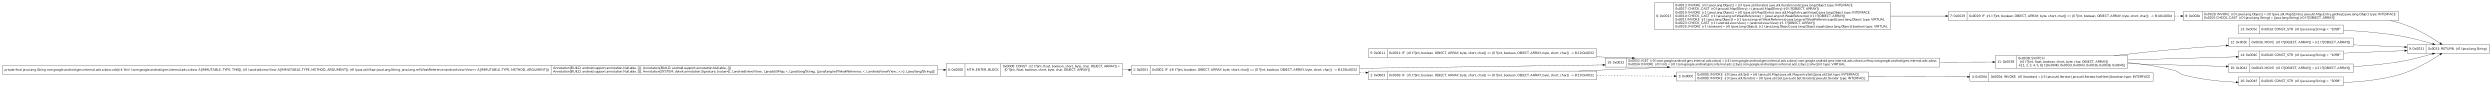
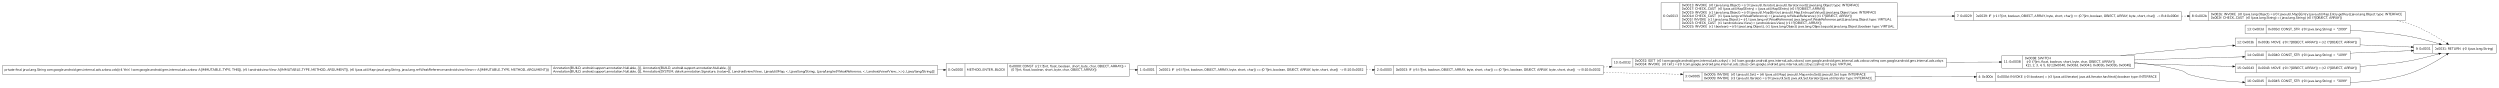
edge "8: 0x002b" -> "9: 0x0031": style solid -> dashed
node "5: 0x0011": removed
edge "1: 0x0001" -> "10: 0x0032": removed
edge "2: 0x0003" -> "10: 0x0032": style solid -> dashed
node "0: 0x0000": text "MTH_ENTER_BLOCK" -> "METHOD_ENTER_BLOCK"
